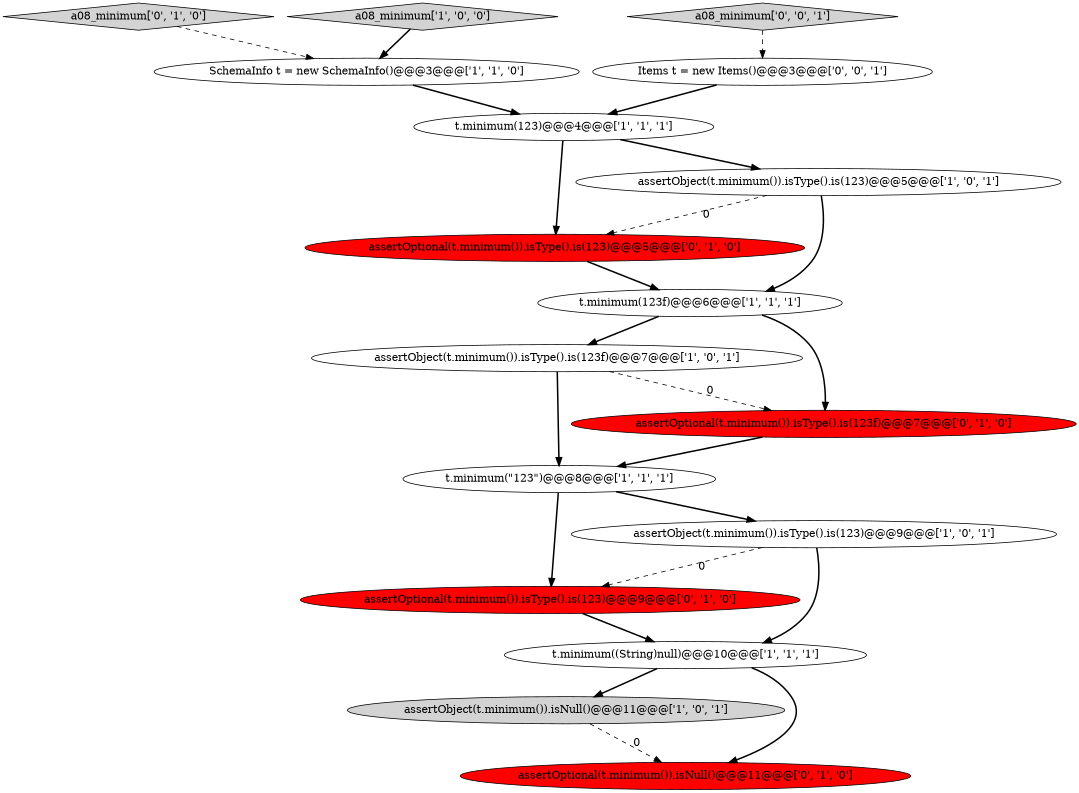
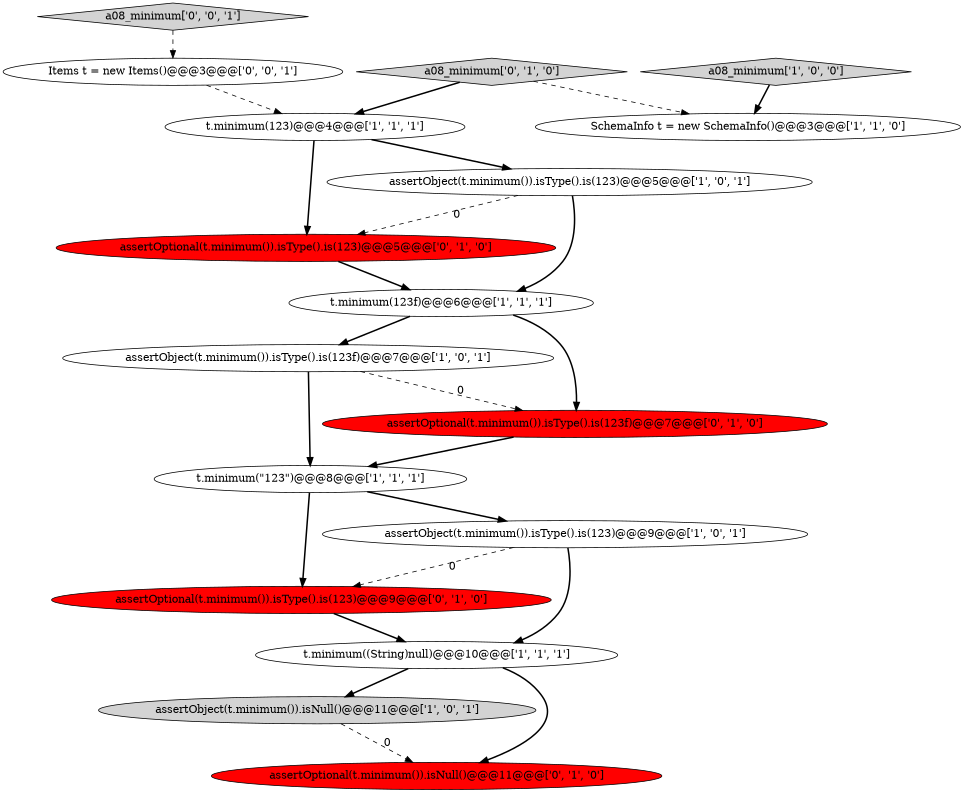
edge "Items t = new Items()@@@3@@@['0', '0', '1']" -> "t.minimum(123)@@@4@@@['1', '1', '1']": style bold -> dashed
edge "SchemaInfo t = new SchemaInfo()@@@3@@@['1', '1', '0']" -> "t.minimum(123)@@@4@@@['1', '1', '1']": now "a08_minimum['0', '1', '0']" -> "t.minimum(123)@@@4@@@['1', '1', '1']"
